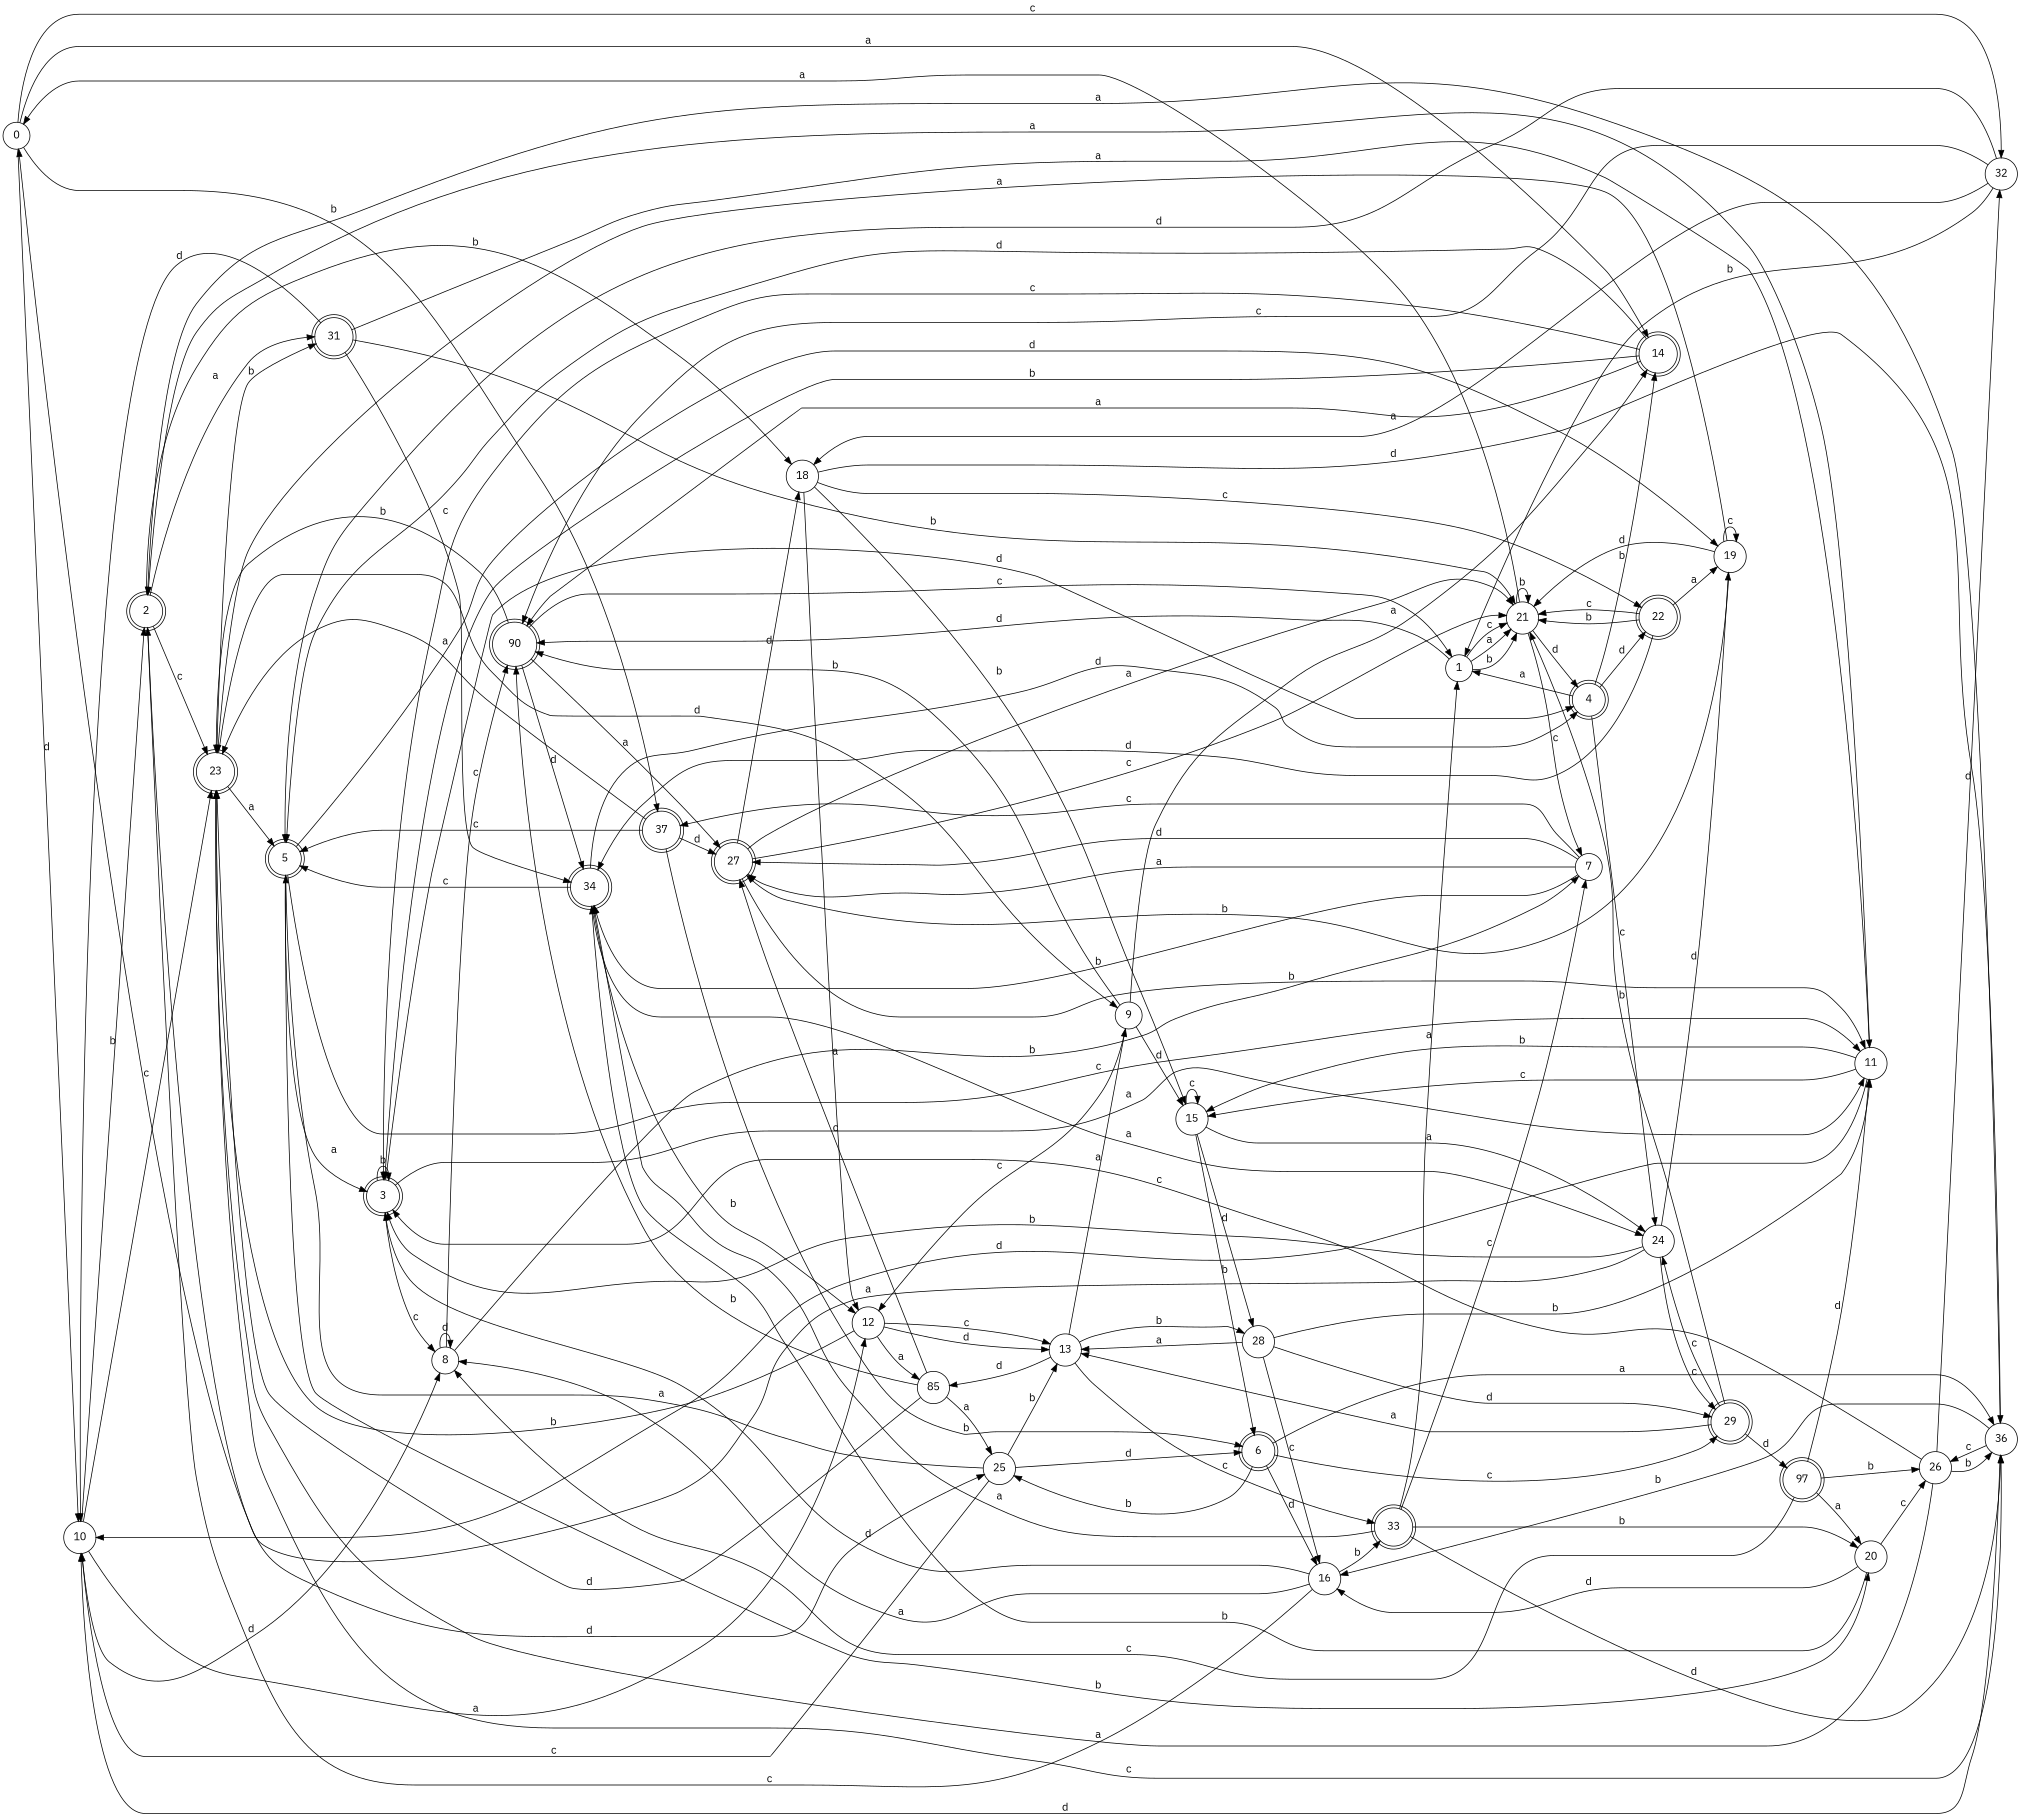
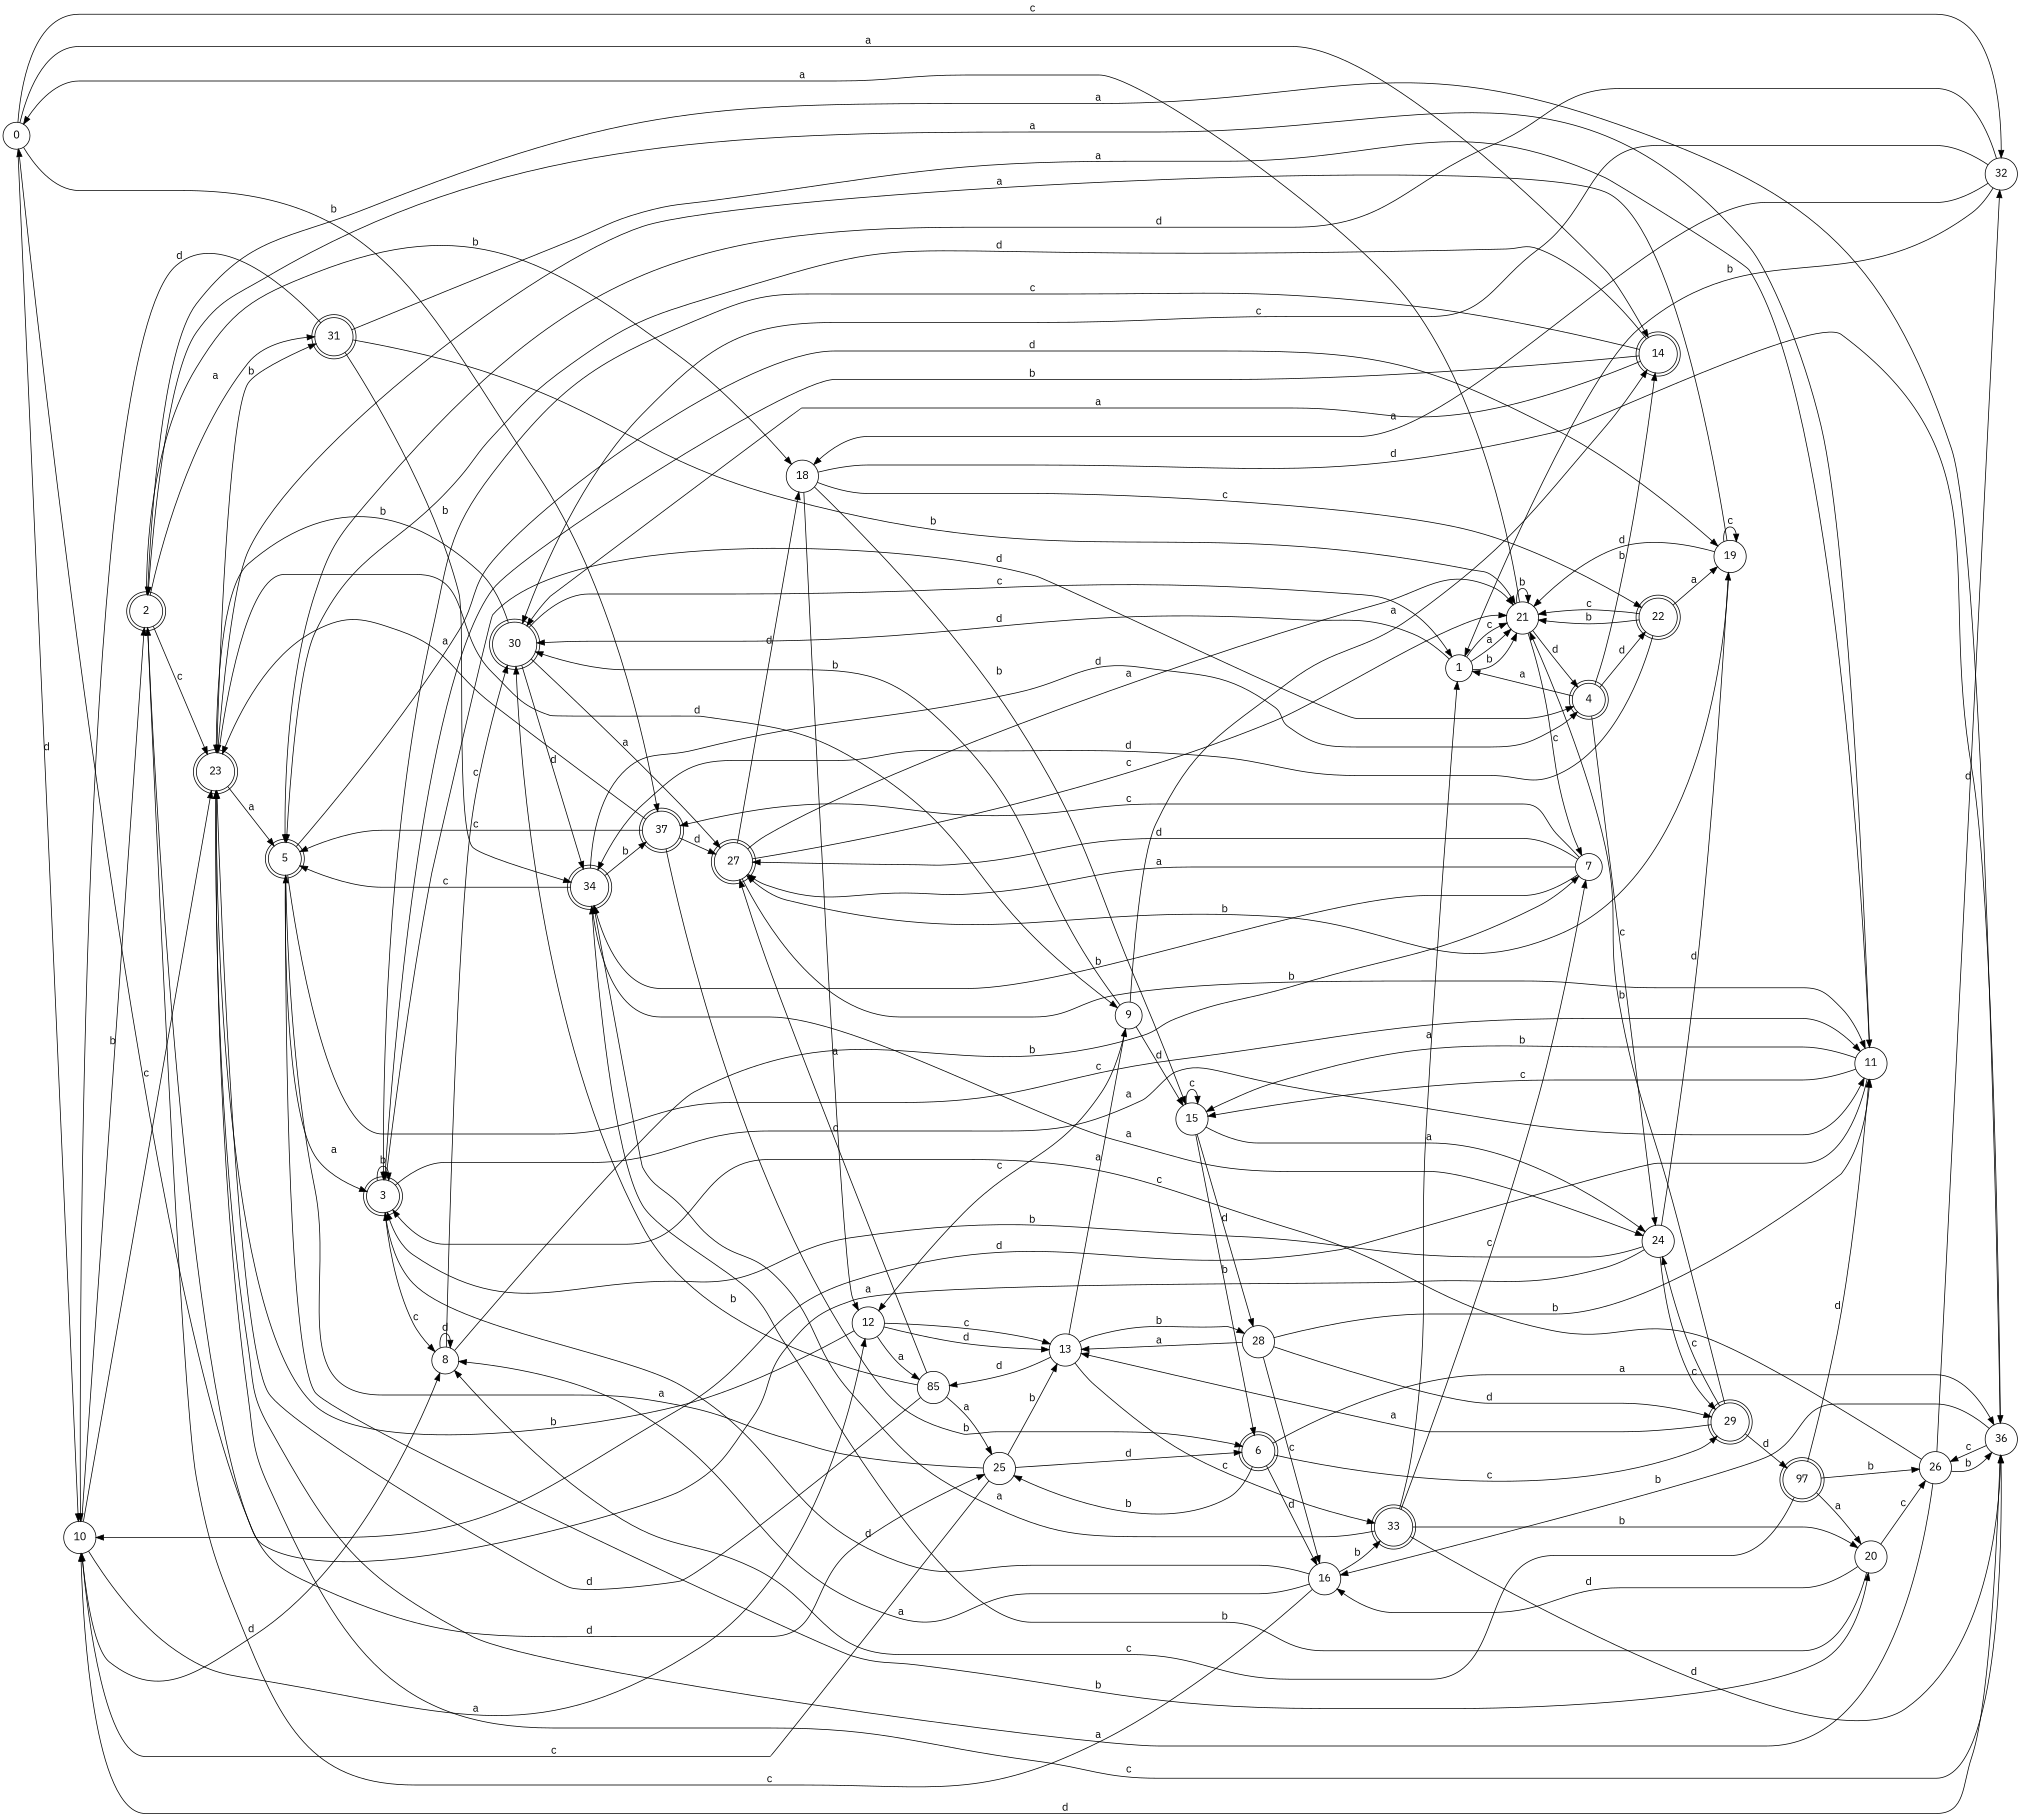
edge "31" -> "34": label "c" -> "b"
node "90": label "90" -> "30"
edge "34" -> "12": now "34" -> "37"
